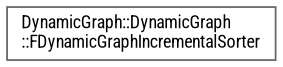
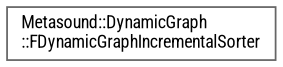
node "DynamicGraph::DynamicGraph ::FDynamicGraphIncrementalSorter": label "DynamicGraph::DynamicGraph ::FDynamicGraphIncrementalSorter" -> "Metasound::DynamicGraph ::FDynamicGraphIncrementalSorter"
